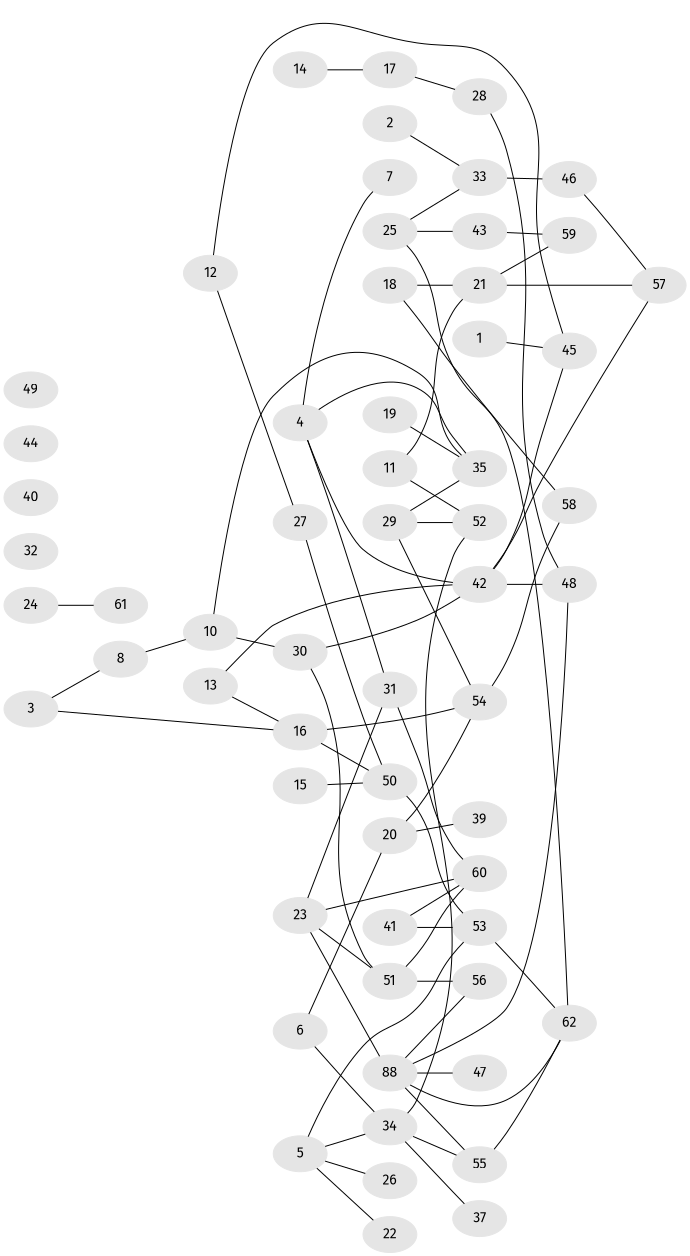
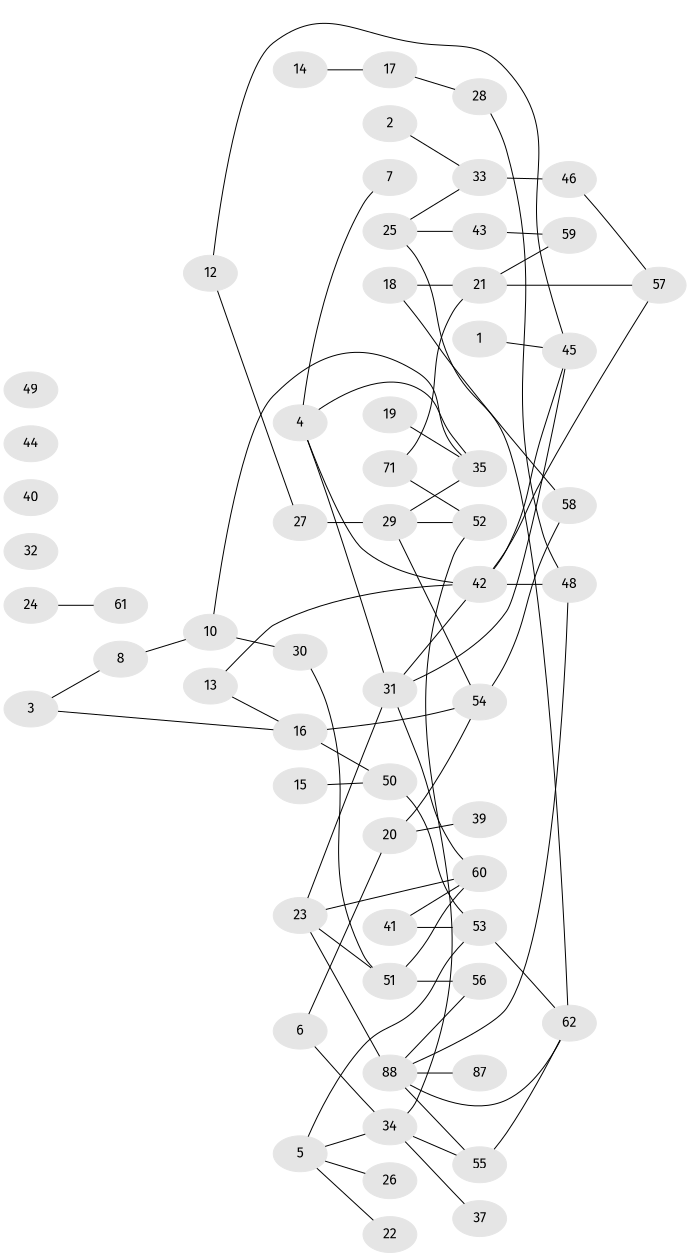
node "11": label "11" -> "71"
edge "45" -- "31": added
edge "42" -- "30": now "42" -- "31"
edge "27" -- "50": now "27" -- "29"
node "47": label "47" -> "87"
